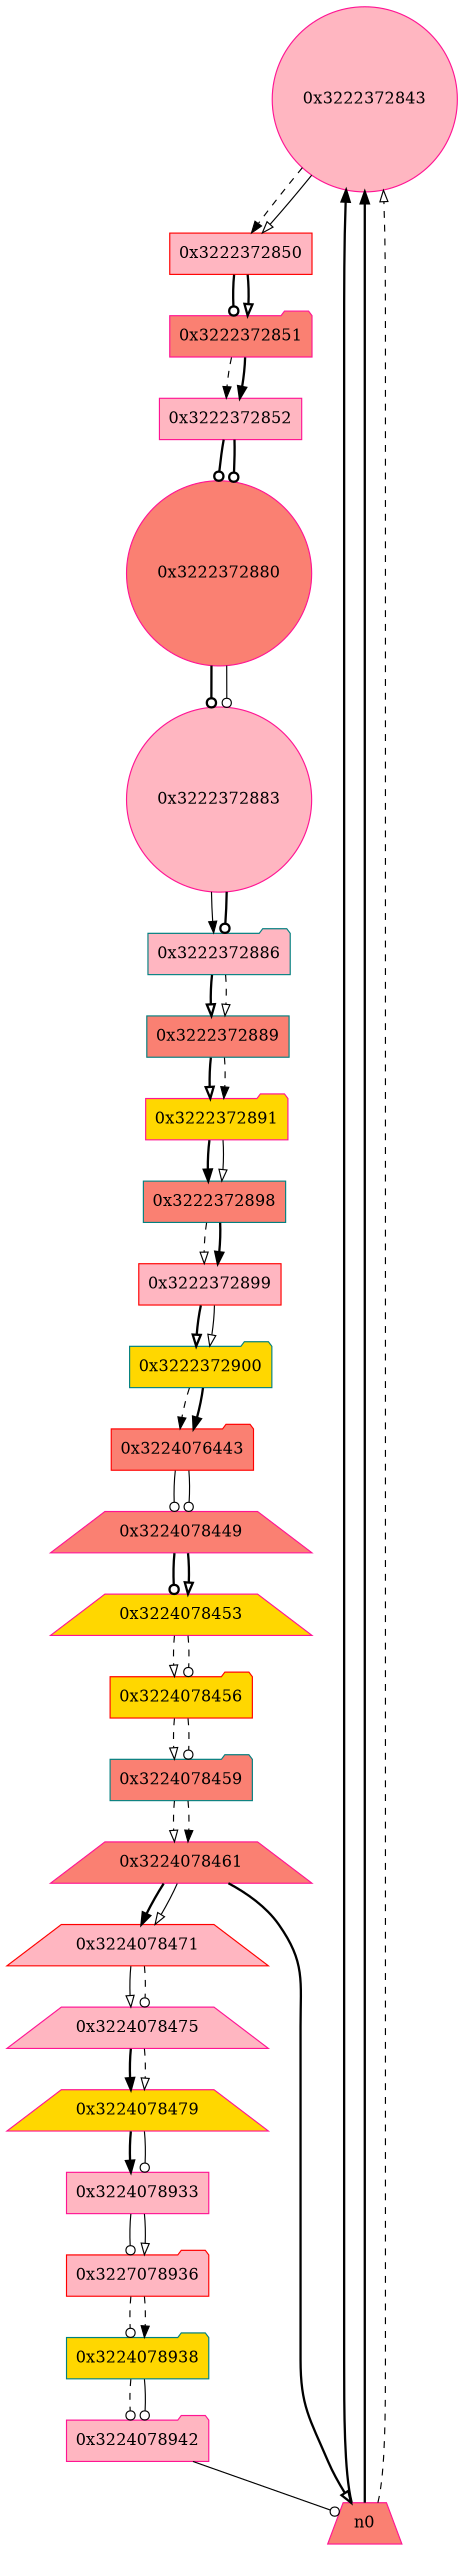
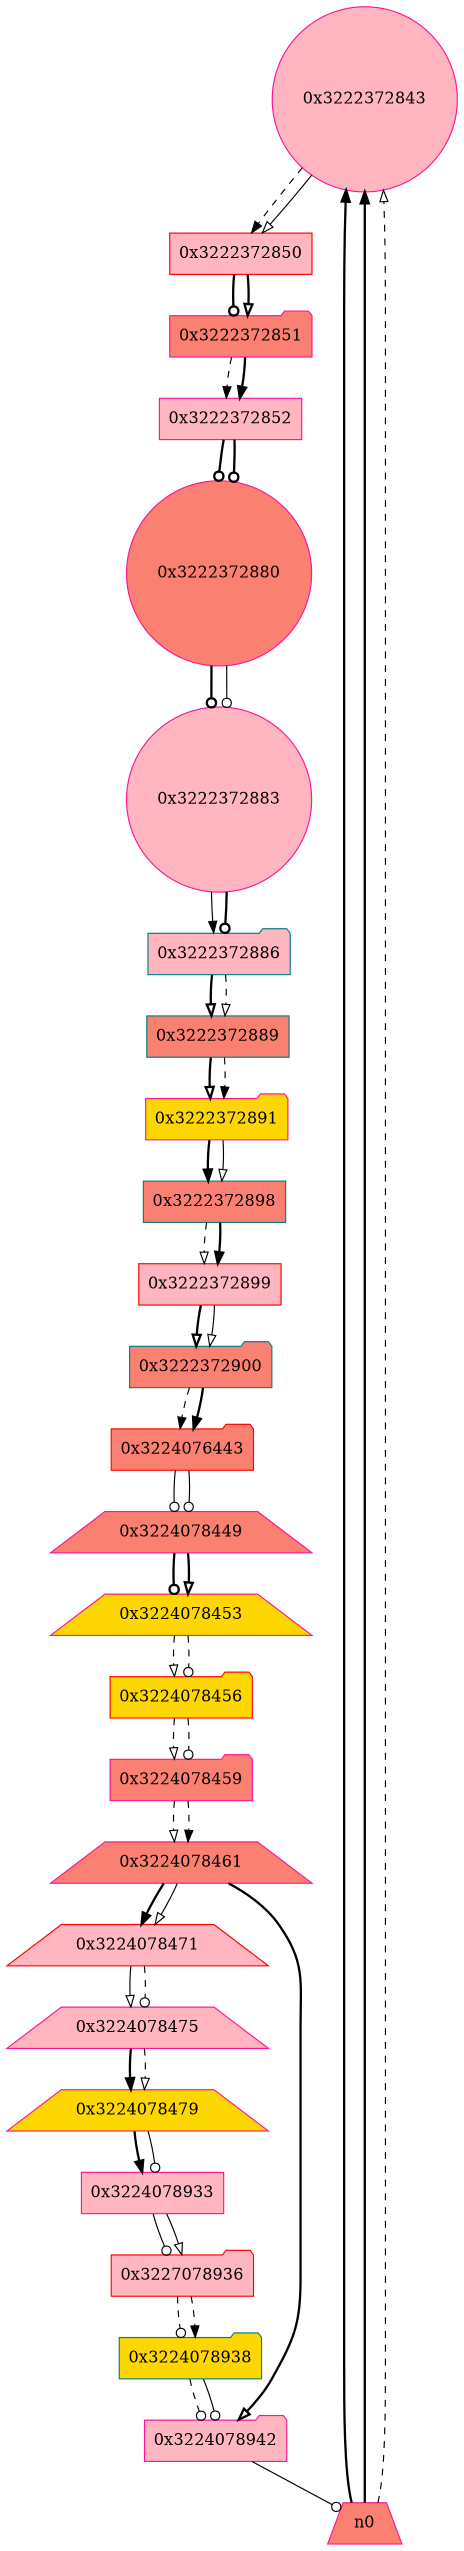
node "0x3222372900": fillcolor gold -> salmon
node "0x3224078459": color teal -> deeppink
edge "0x3224078461" -> "n0": now "0x3224078461" -> "0x3224078942"
